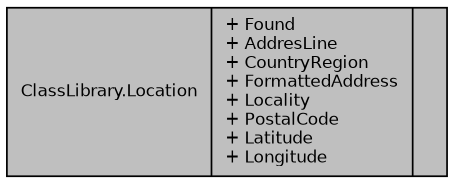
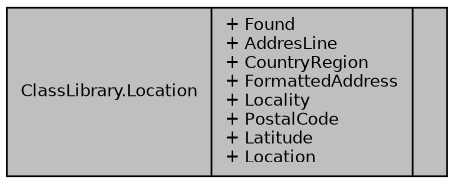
node "ClassLibrary.Location": text "+ Longitude" -> "+ Location"
